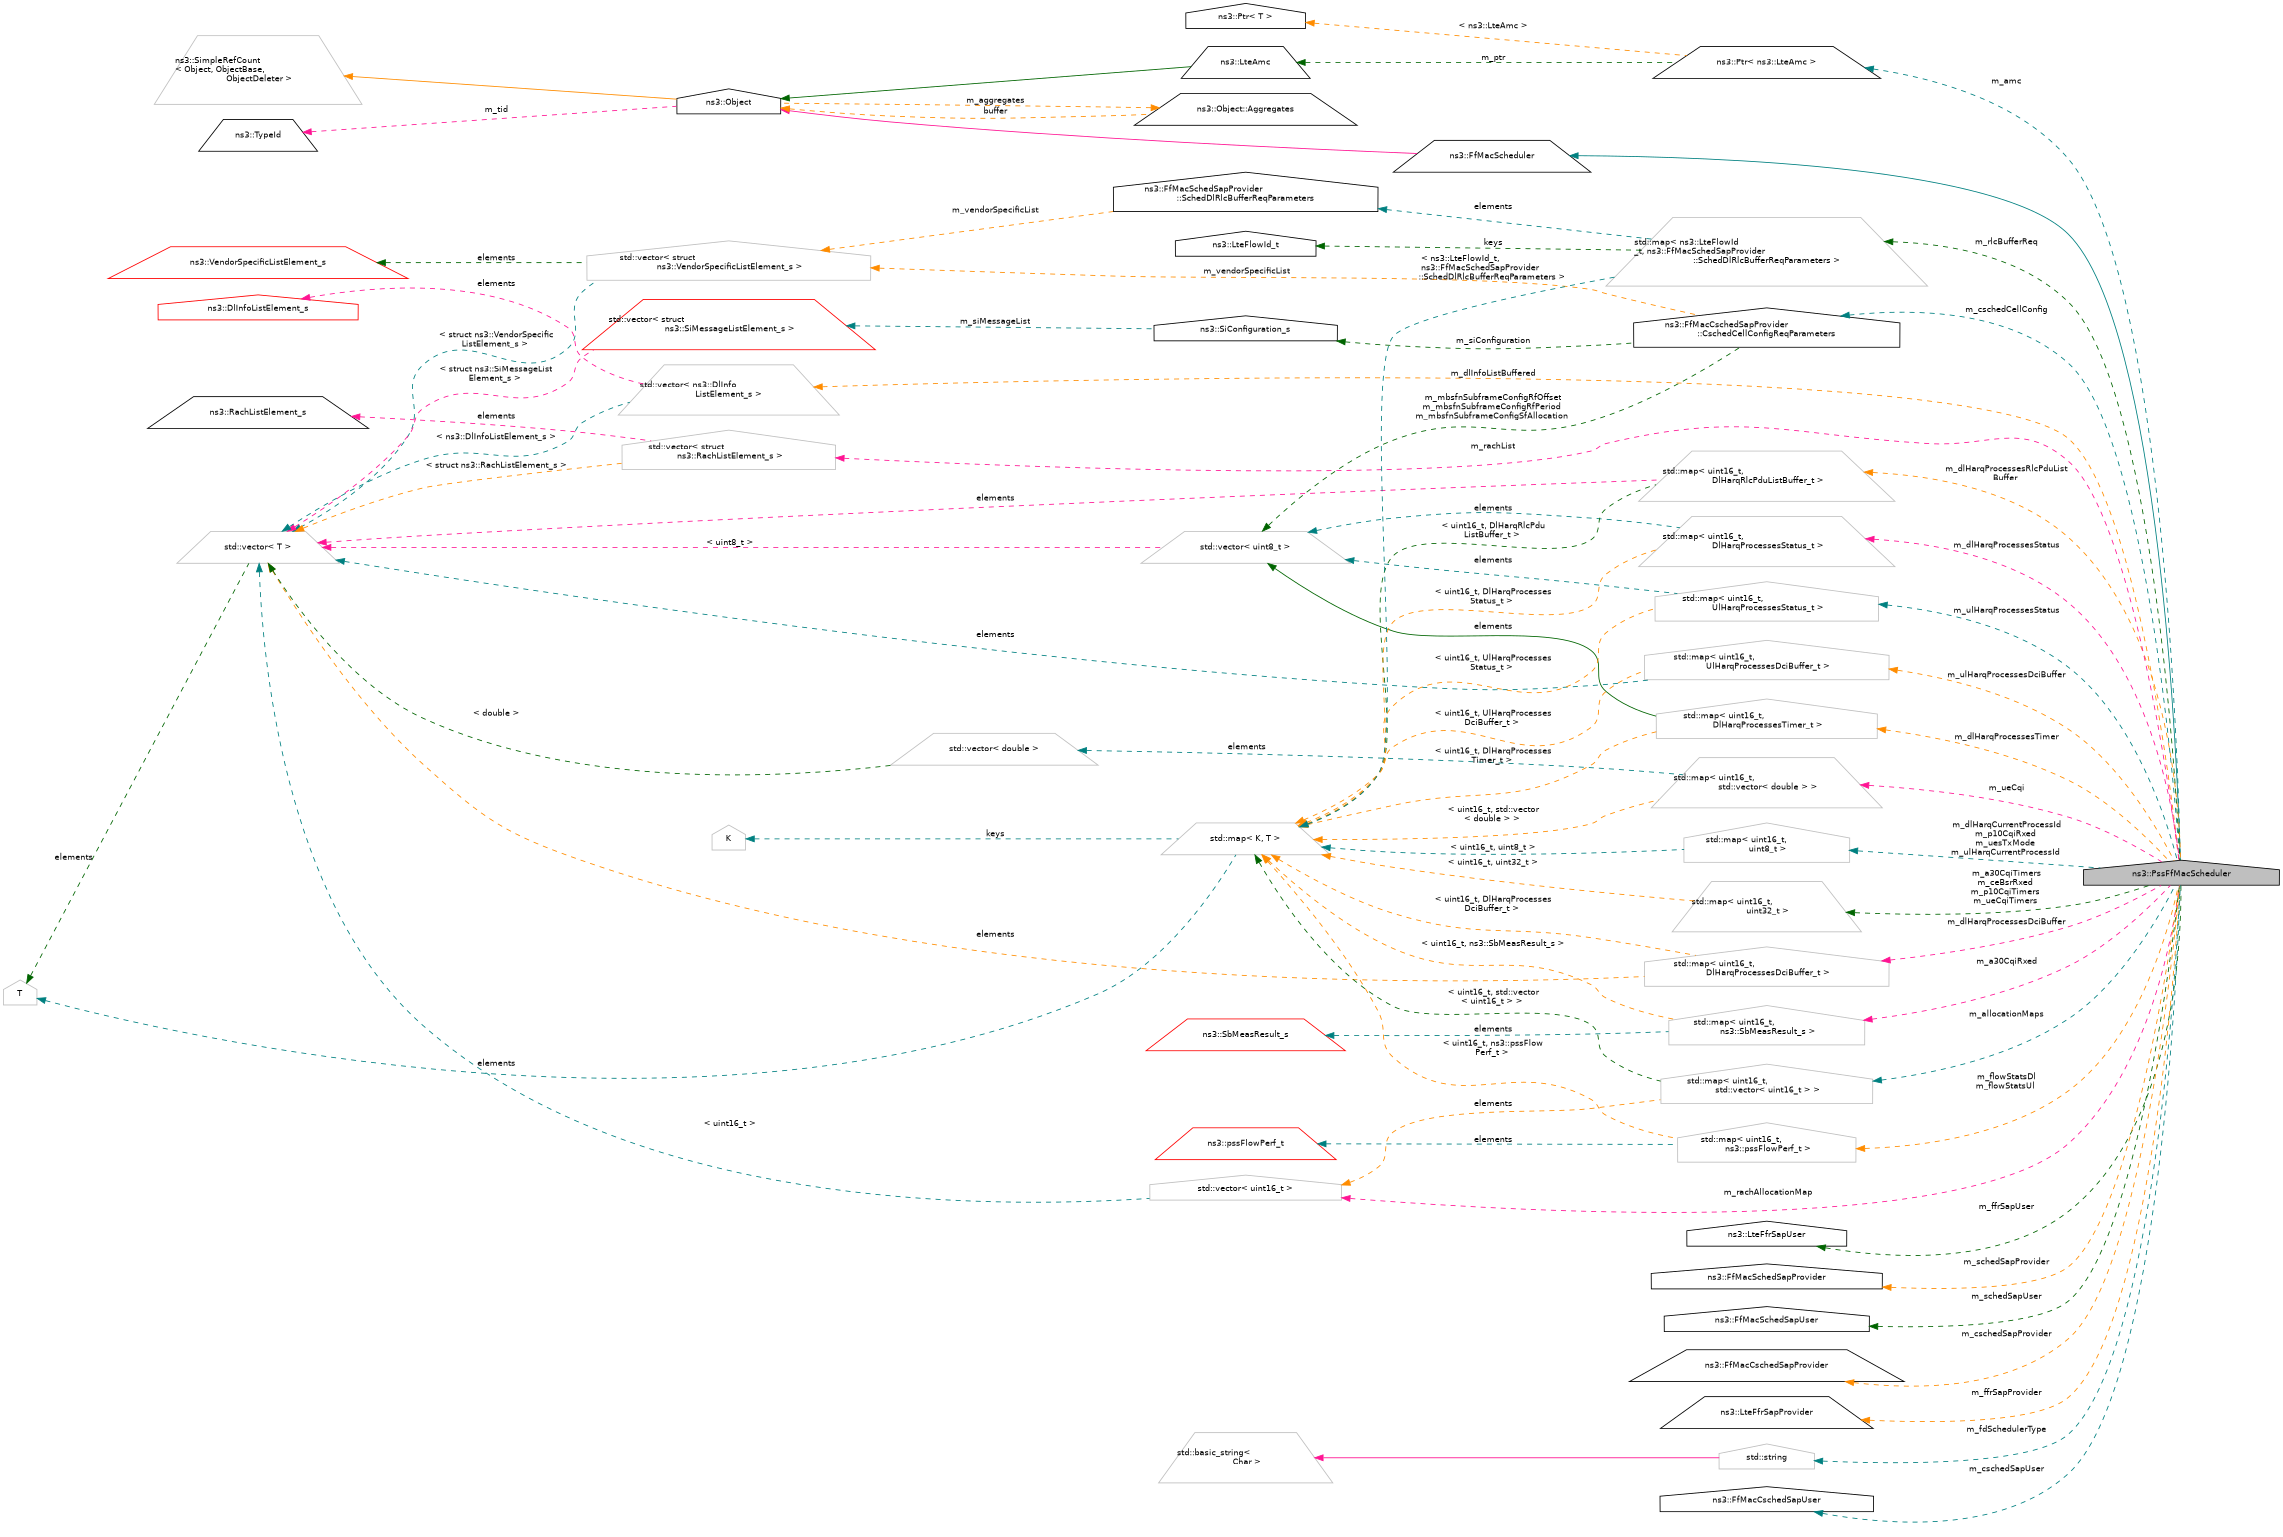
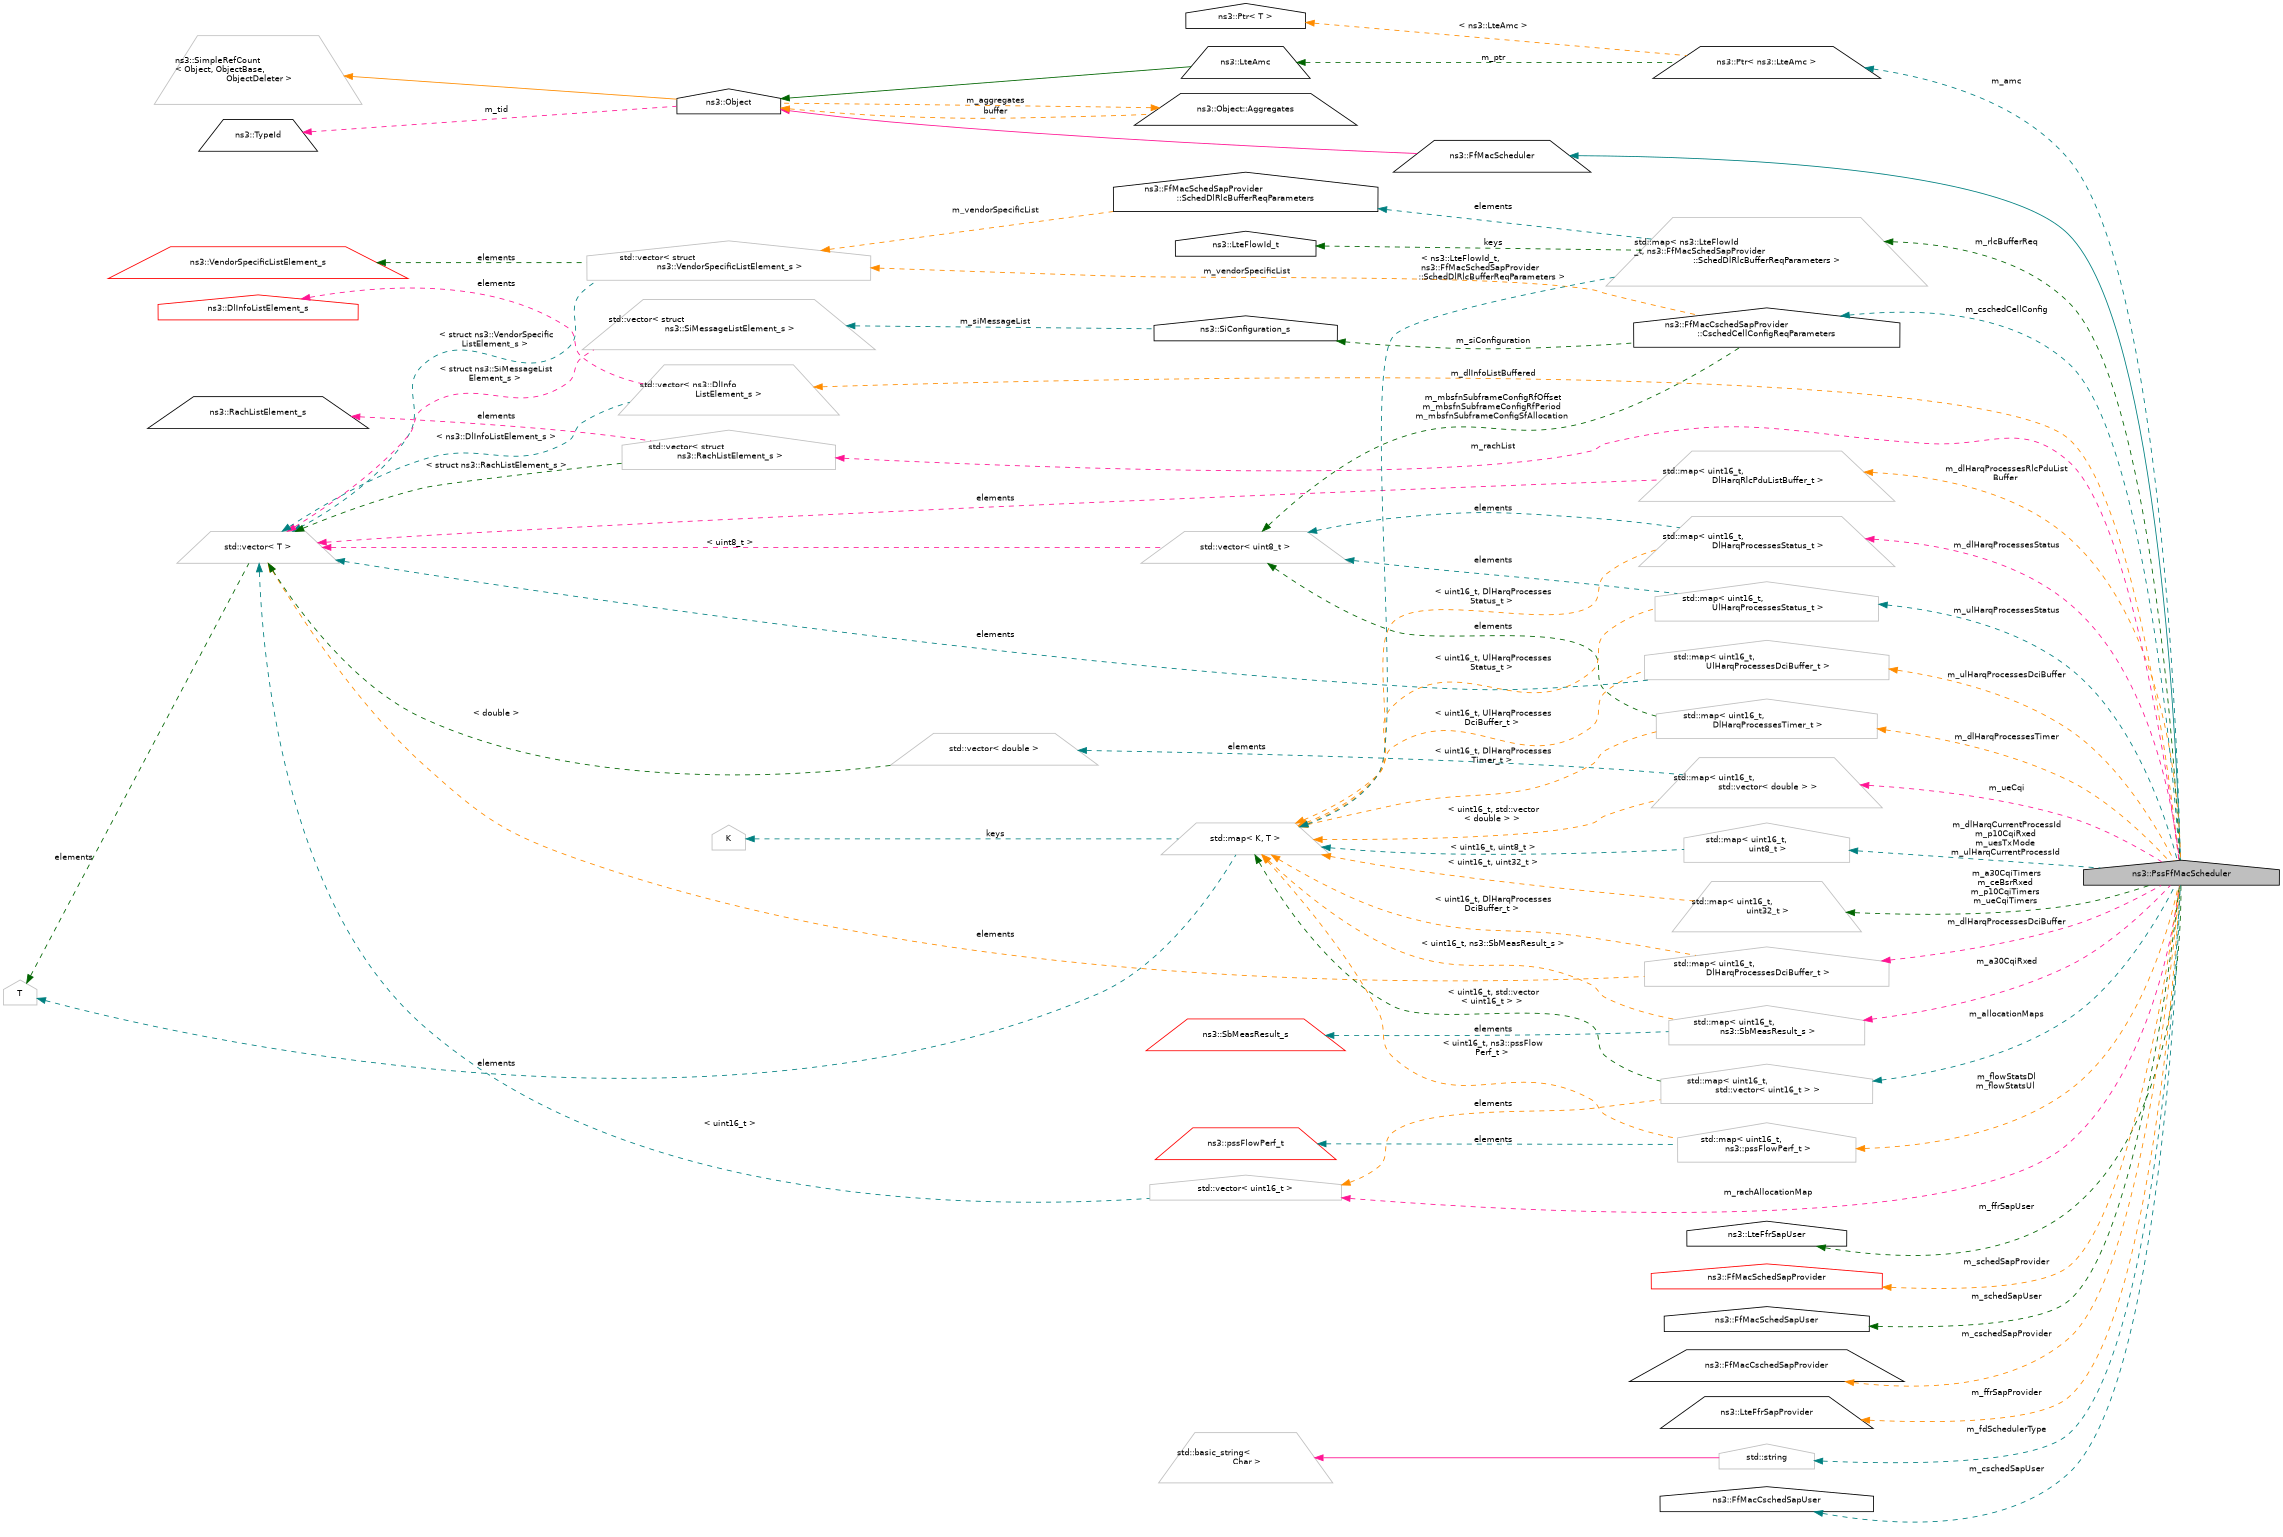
node "std::vector< struct ns3::SiMessageListElement_s >": color red -> grey75
edge "std::vector< struct ns3::RachListElement_s >" -> "std::vector< T >": color darkorange -> darkgreen
edge "std::map< uint16_t, DlHarqRlcPduListBuffer_t >" -> "std::map< K, T >": removed, label "< uint16_t, DlHarqRlcPdu ListBuffer_t >"
edge "std::map< uint16_t, DlHarqProcessesTimer_t >" -> "std::vector< uint8_t >": style solid -> dashed
node "ns3::FfMacSchedSapProvider": color black -> red
